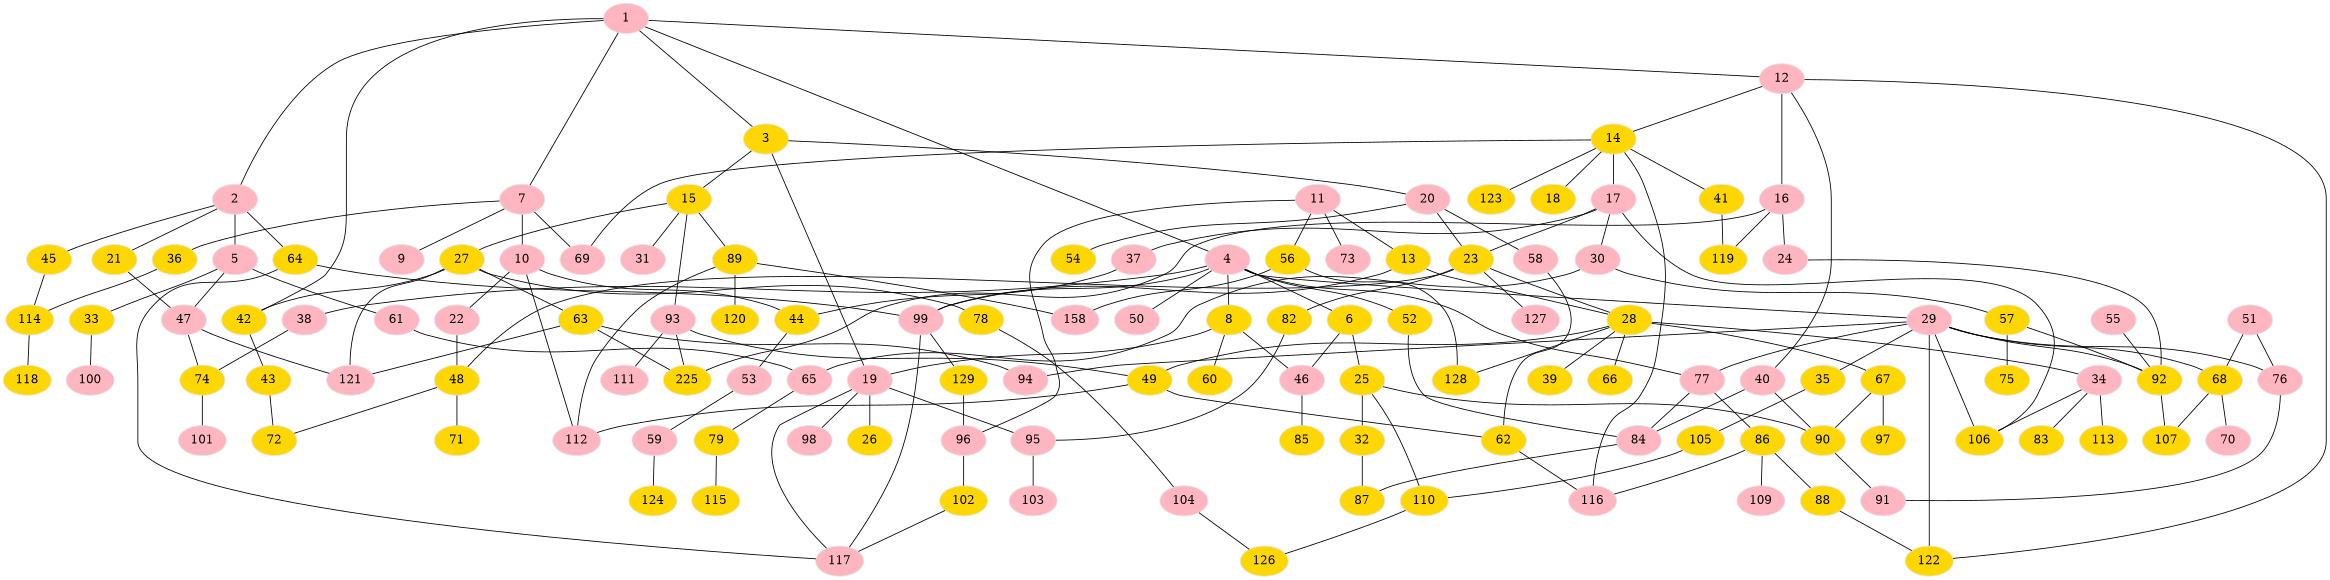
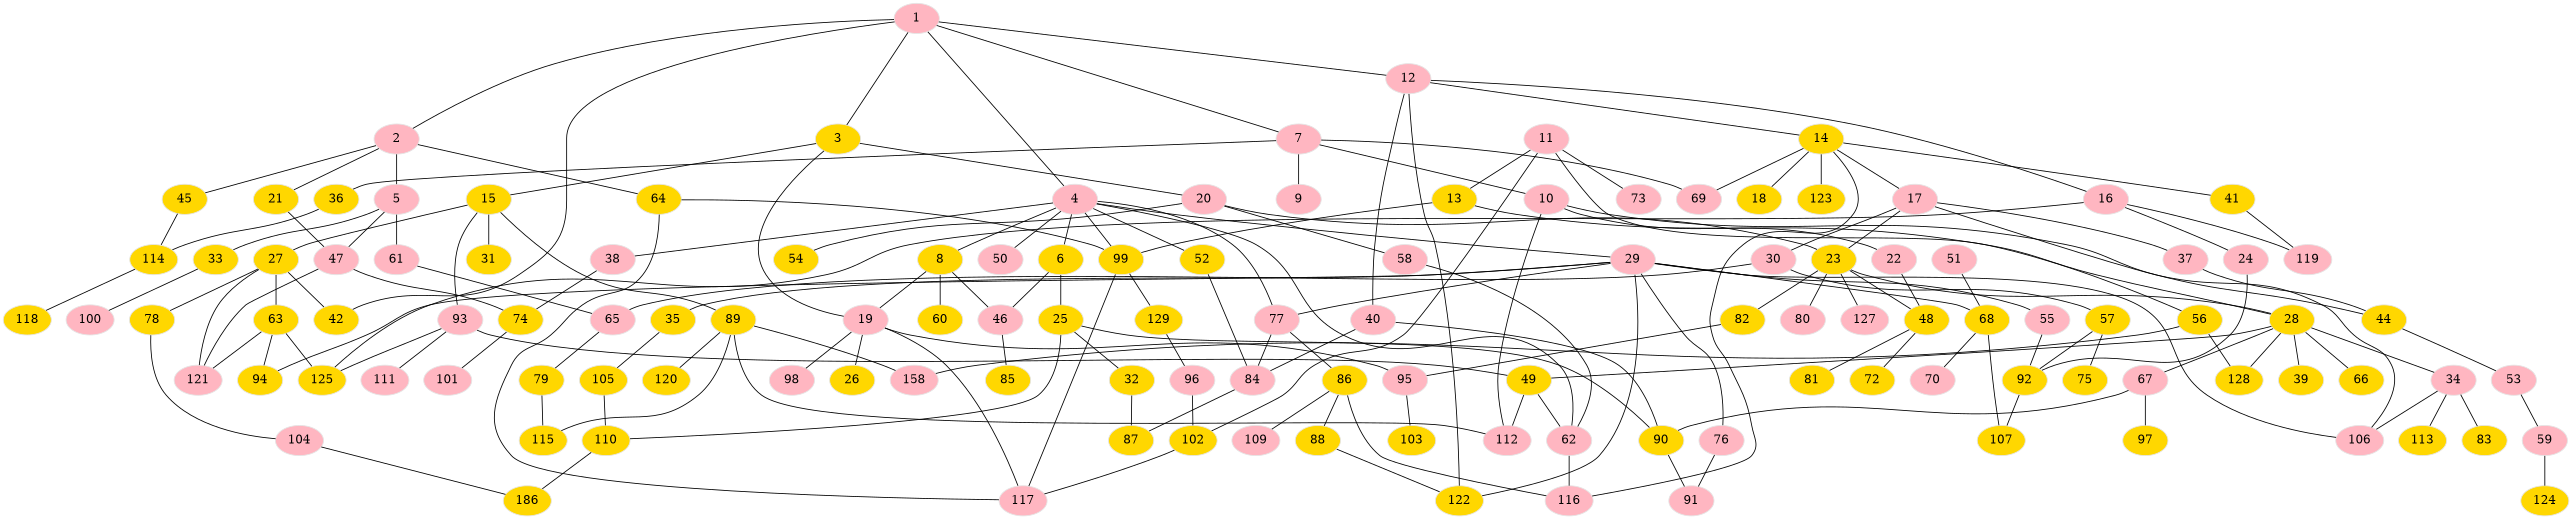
edge "11" -- "96": now "11" -- "102"
node "31": fillcolor lightpink -> gold
node "119": fillcolor gold -> lightpink
node "99": fillcolor lightpink -> gold
node "80": added
edge "4" -- "62": added
edge "51" -- "76": removed
edge "29" -- "92": now "29" -- "55"
node "43": removed
node "225": label "225" -> "125"
node "94": fillcolor lightpink -> gold
node "67": fillcolor gold -> lightpink
edge "89" -- "115": added
node "71": label "71" -> "81"
node "62": fillcolor gold -> lightpink
node "106": fillcolor gold -> lightpink
node "103": fillcolor lightpink -> gold
node "126": label "126" -> "186"
